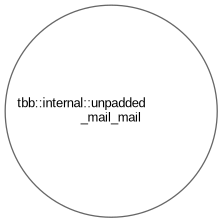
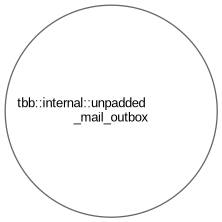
node "tbb::internal::unpadded _mail_mail": label "tbb::internal::unpadded _mail_mail" -> "tbb::internal::unpadded _mail_outbox"
